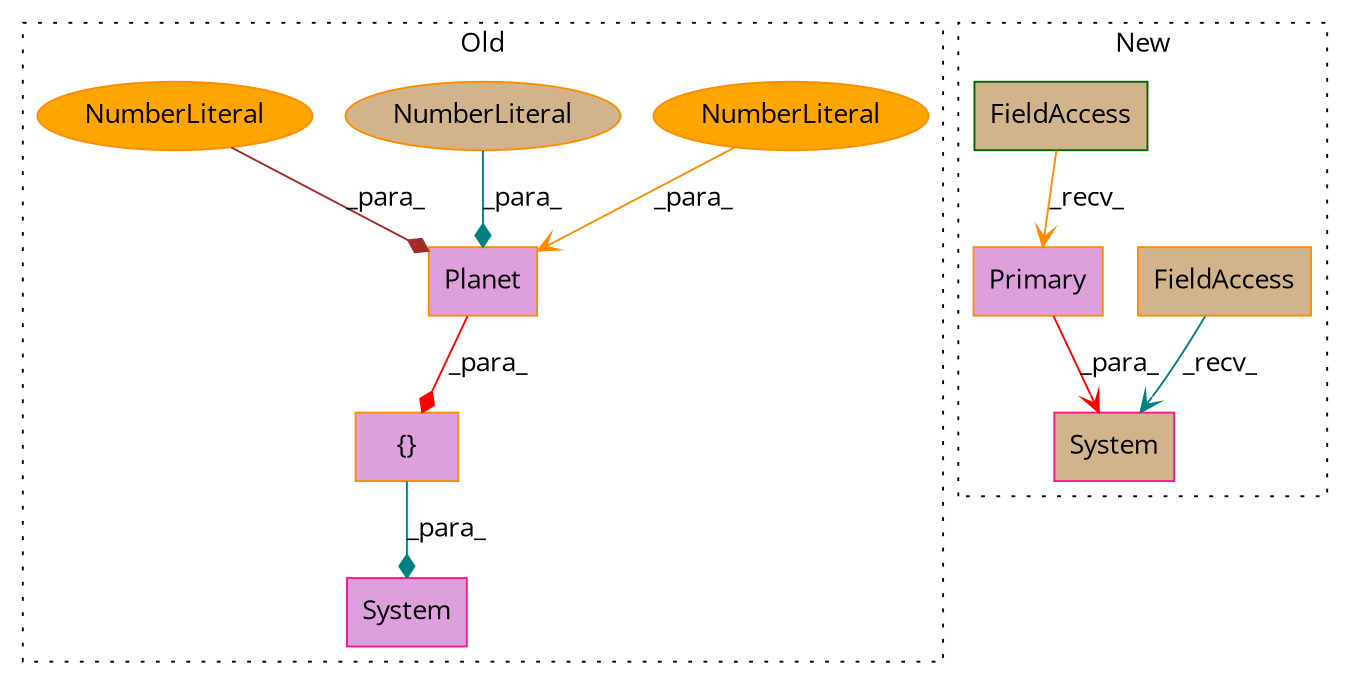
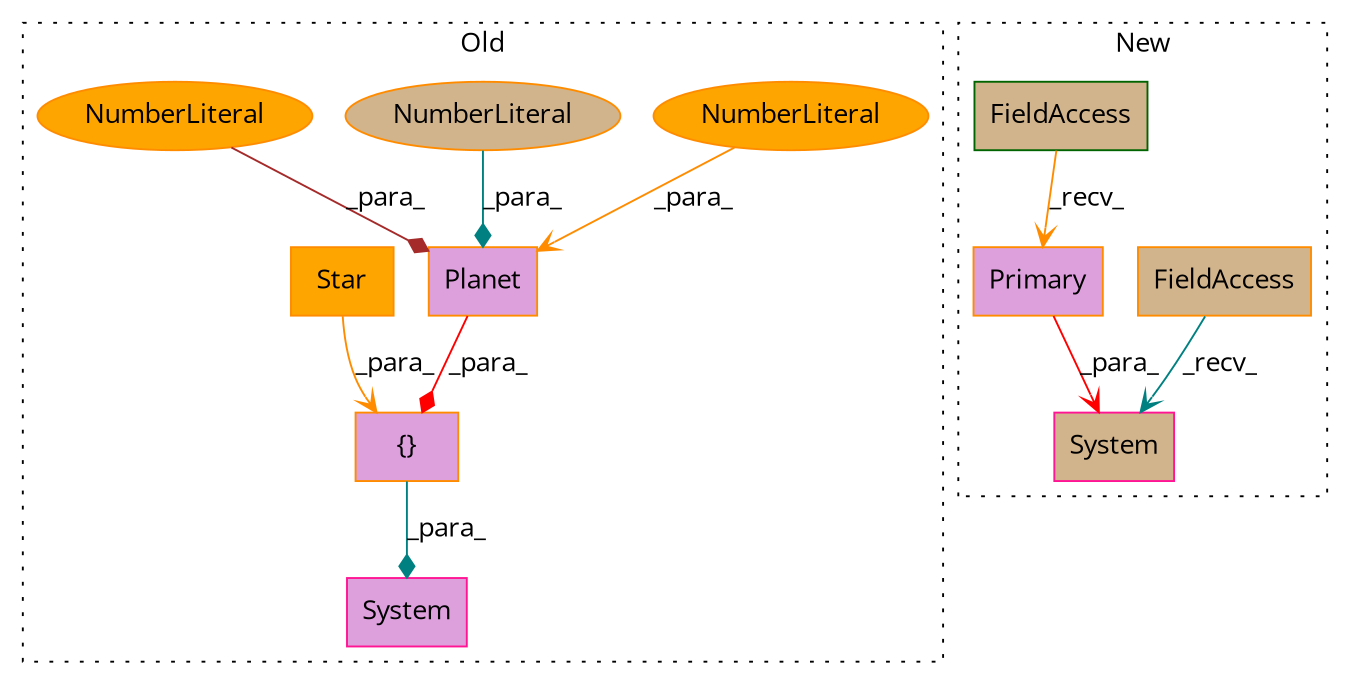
node "Star": added
